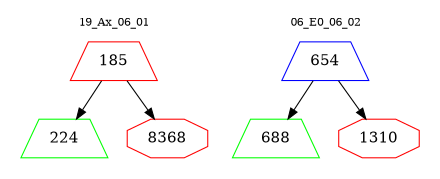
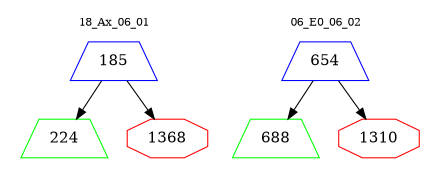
cluster "19_Ax_06_01": label "19_Ax_06_01" -> "18_Ax_06_01"
node "185": color red -> blue
node "8368": label "8368" -> "1368"
